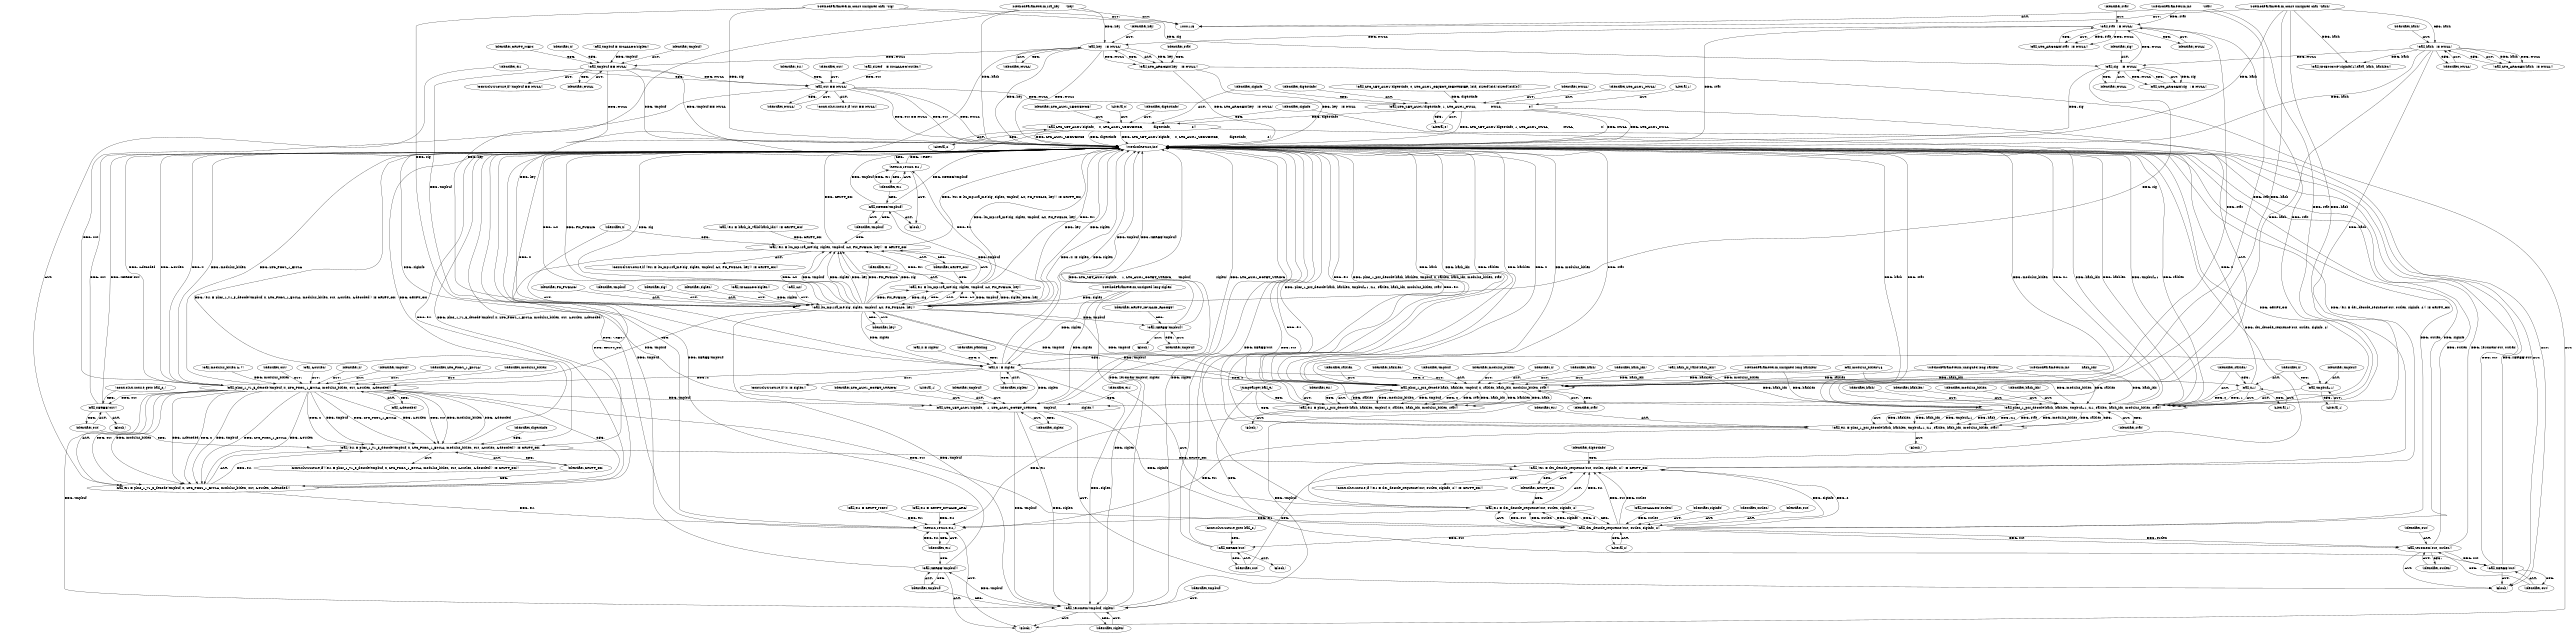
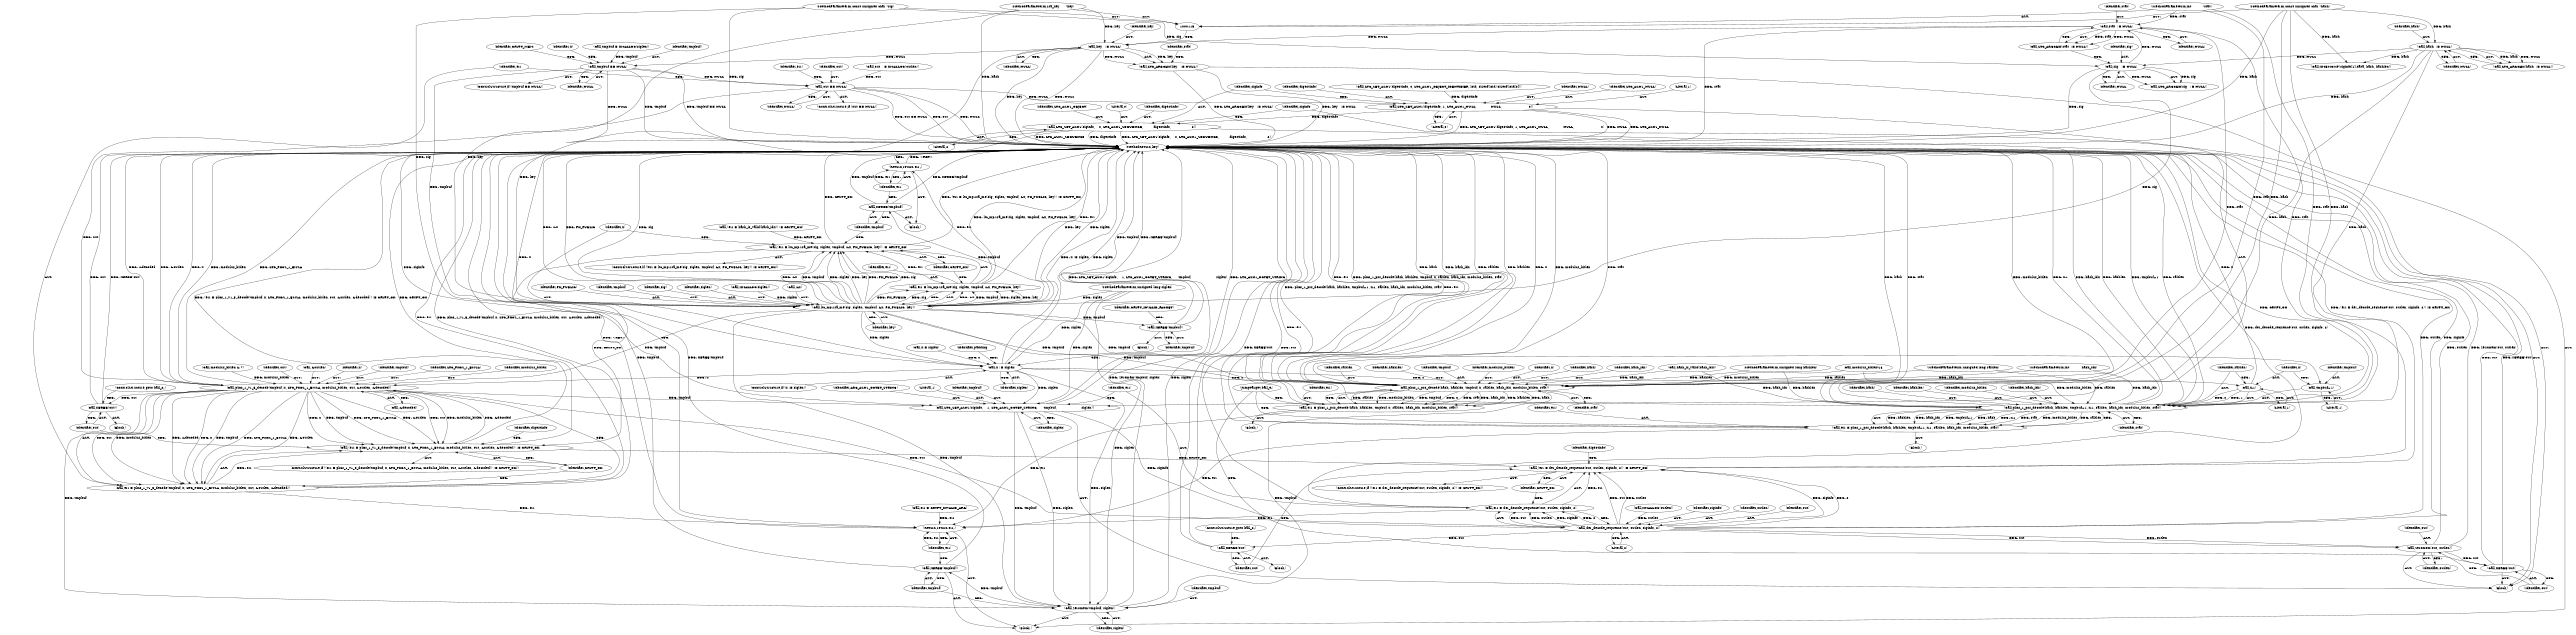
edge "(MethodParameterIn,const unsigned char *hash)" -> "(Call,hash  != NULL)": label "CFG: hash" -> "DDG: hash"
edge "(Call,LTC_ARGCHK(key   != NULL))" -> "(Call,key   != NULL)": now "1000115" -> "(Call,key   != NULL)"
node "(Call,sizeof    = XMALLOC(outlen))": label "(Call,sizeof    = XMALLOC(outlen))" -> "(Call,out    = XMALLOC(outlen))"
edge "(Call,LTC_ARGCHK(sig   != NULL))" -> "(Call,sig   != NULL)": now "(Call,LTC_ARGCHK(stat  != NULL))" -> "(Call,sig   != NULL)"
node "(Identifier,LTC_ASN1_SEQUENCE)": label "(Identifier,LTC_ASN1_SEQUENCE)" -> "(Identifier,LTC_ASN1_OBJECT)"
node "(MethodReturn,int)": label "(MethodReturn,int)" -> "(MethodReturn,key)"
edge "(Call,x != siglen)" -> "(ControlStructure,if (x != siglen))": reversed
node "(Identifier,LTC_ASN1_OCTET_STRING)": label "(Identifier,LTC_ASN1_OCTET_STRING)" -> "(Identifier,ARG_ASN1_OCTET_STRING)"
node "(Call,err = CRYPT_MEM)": removed
